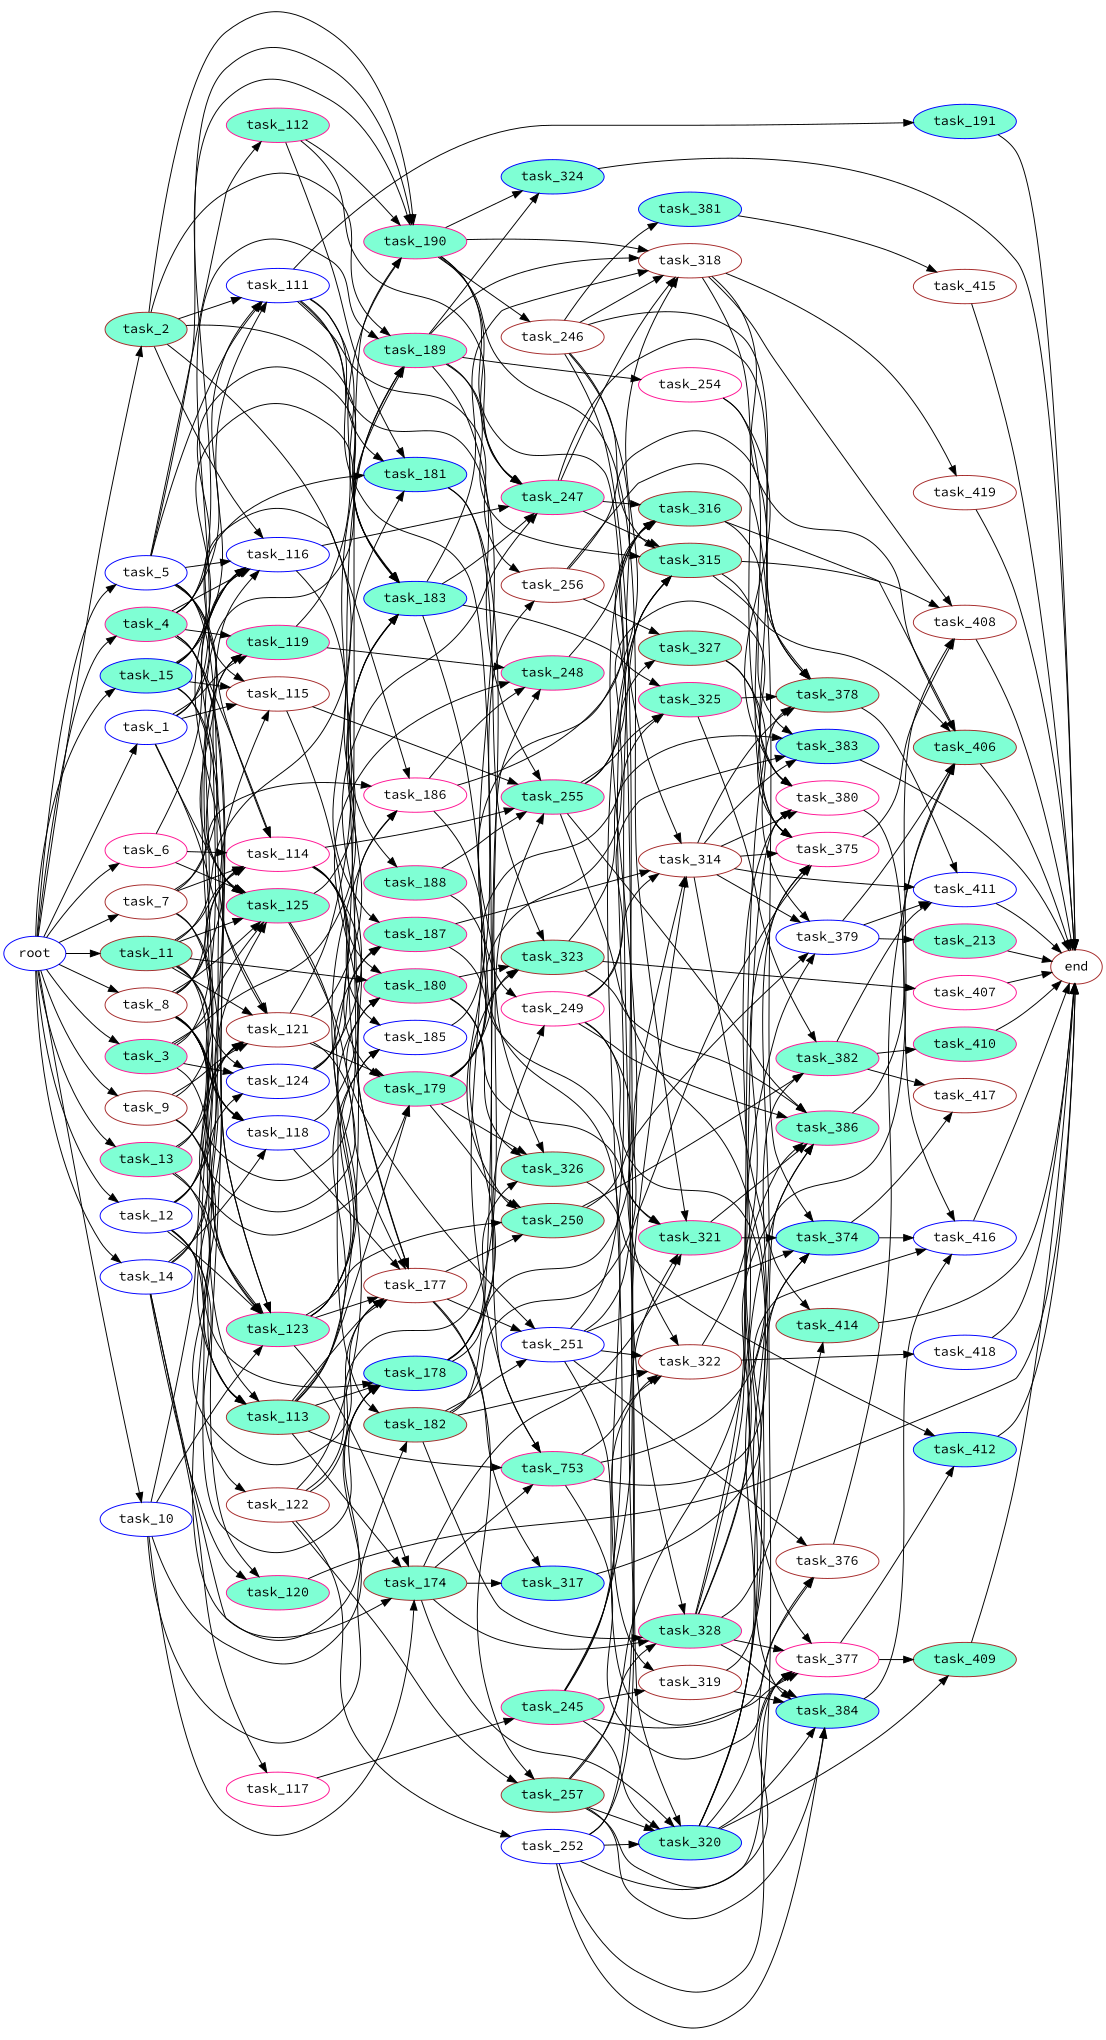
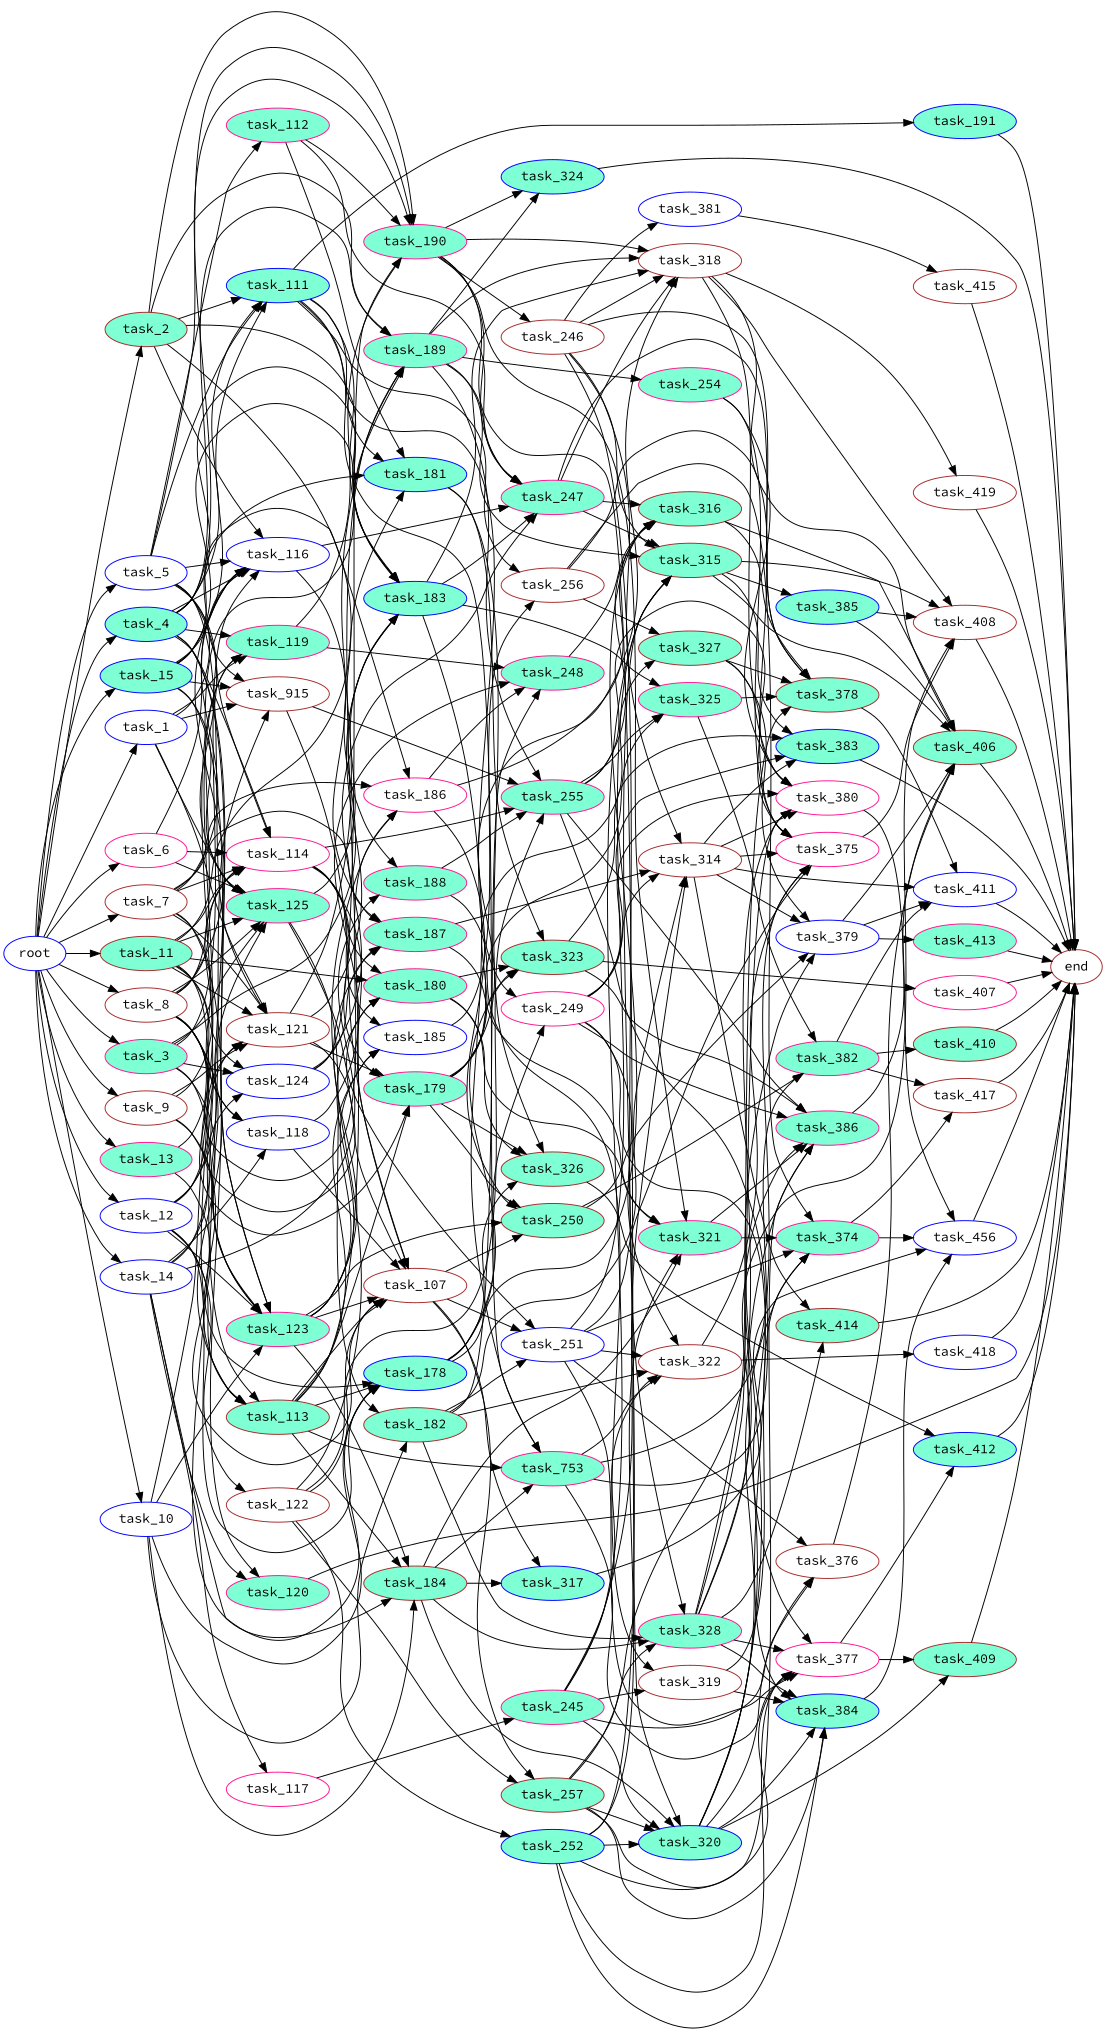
node "task_381": fillcolor aquamarine -> white
node "task_111": fillcolor white -> aquamarine
node "task_254": fillcolor white -> aquamarine
edge "task_1" -> "task_189": now "task_4" -> "task_189"
node "task_385": added
node "task_4": color deeppink -> blue
node "task_115": label "task_115" -> "task_915"
edge "task_314" -> "task_378": now "task_327" -> "task_378"
edge "task_7" -> "task_187": added
edge "task_249" -> "task_380": added
node "task_213": label "task_213" -> "task_413"
edge "task_417" -> "end": added
node "task_410": color deeppink -> brown
edge "task_8" -> "task_118": removed
edge "task_13" -> "task_121": now "task_7" -> "task_121"
edge "task_14" -> "task_188": added
edge "task_13" -> "task_123": now "task_3" -> "task_123"
node "task_374": color blue -> deeppink
node "task_416": label "task_416" -> "task_456"
node "task_177": label "task_177" -> "task_107"
node "task_174": label "task_174" -> "task_184"
node "task_252": fillcolor white -> aquamarine
